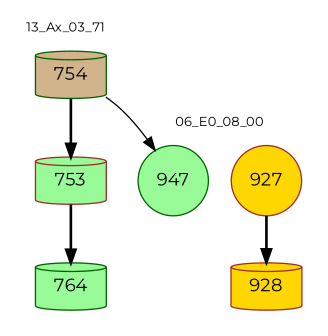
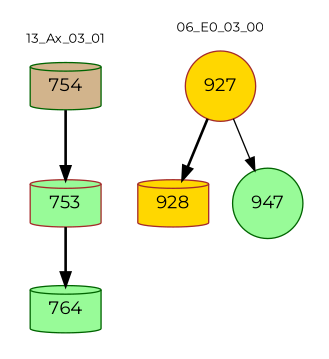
cluster "13_Ax_03_71": label "13_Ax_03_71" -> "13_Ax_03_01"
cluster "06_E0_08_00": label "06_E0_08_00" -> "06_E0_03_00"
edge "754" -> "947": now "927" -> "947"
